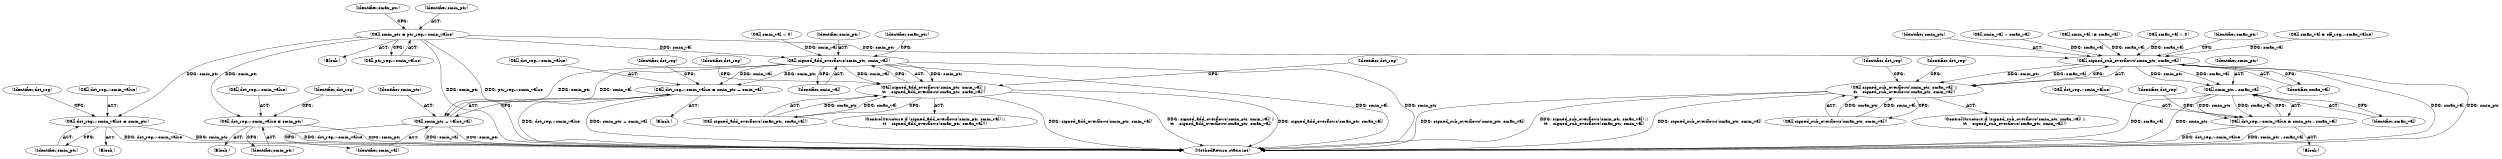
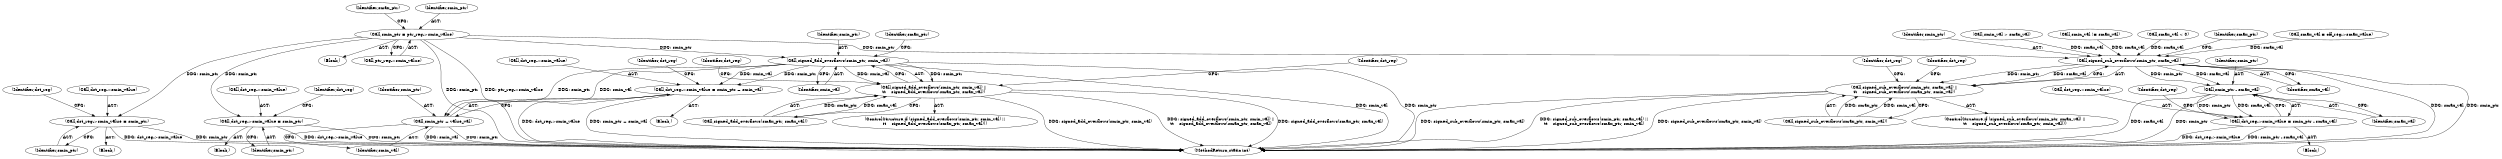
node "(Call,smin_val < 0)": removed
edge "(Call,smin_ptr = ptr_reg->smin_value)" -> "(Call,signed_add_overflows(smin_ptr, smin_val))": label "DDG: smin_val" -> "DDG: smin_ptr"
